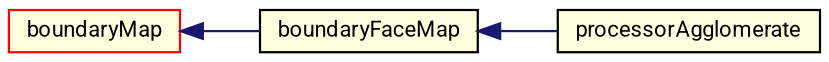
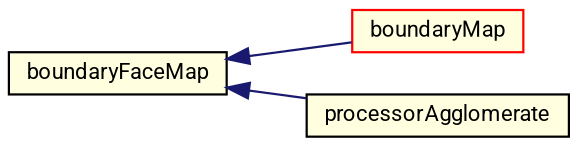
edge "boundaryFaceMap" -> "boundaryMap": reversed
